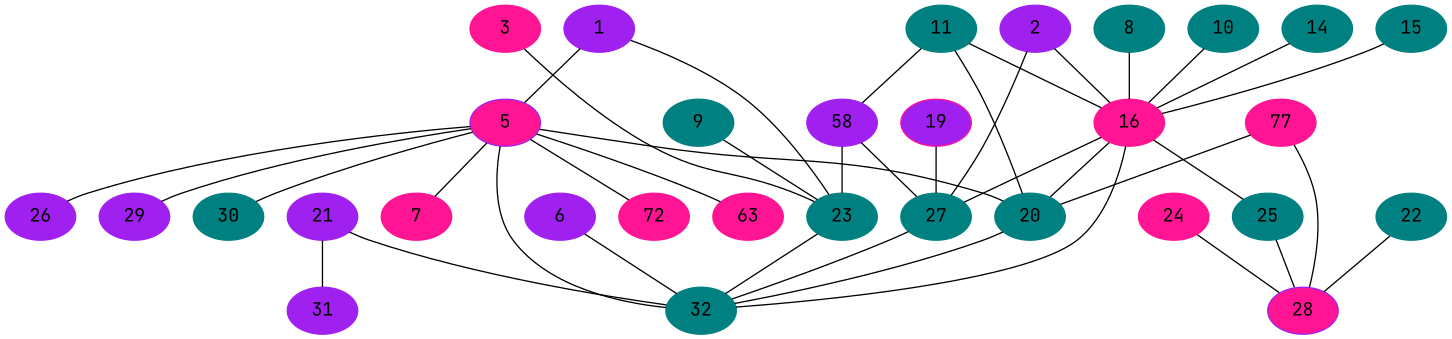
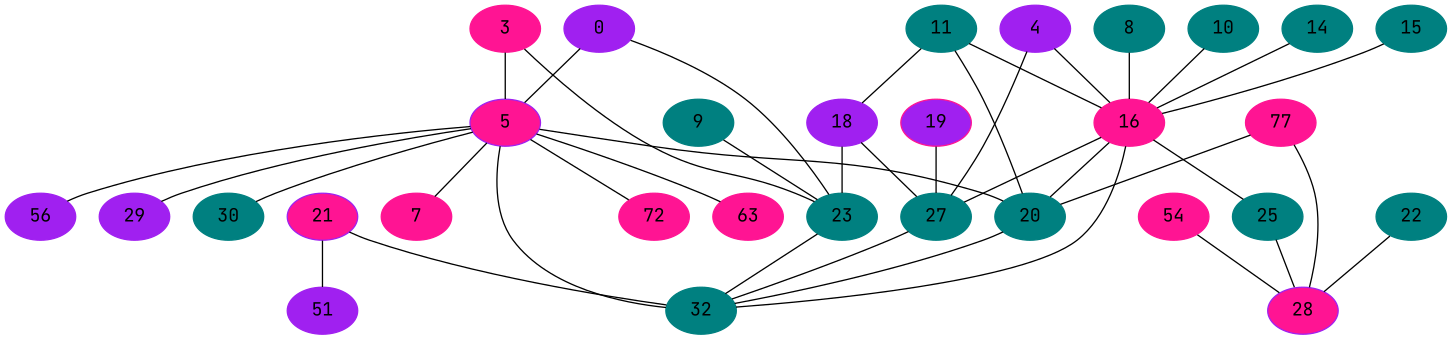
node "1": label "1" -> "0"
node "2": label "2" -> "4"
edge "3" -- "5": added
node "58": label "58" -> "18"
node "26": label "26" -> "56"
node "21": fillcolor purple -> deeppink
node "6": removed
node "24": label "24" -> "54"
node "31": label "31" -> "51"
